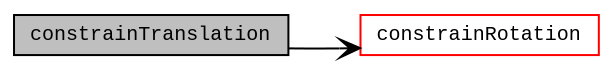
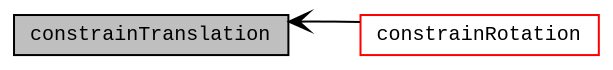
edge "constrainTranslation" -> "constrainRotation": reversed
